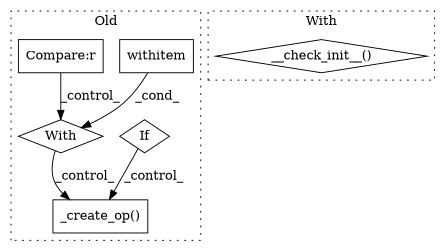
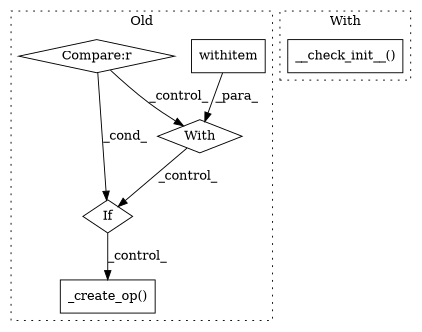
node "Compare:r": shape box -> diamond
node "__check_init__()": shape diamond -> box
edge "withitem" -> "With": label "_cond_" -> "_para_"
edge "Compare:r" -> "If": added, label "_cond_"
edge "With" -> "_create_op()": now "With" -> "If"
